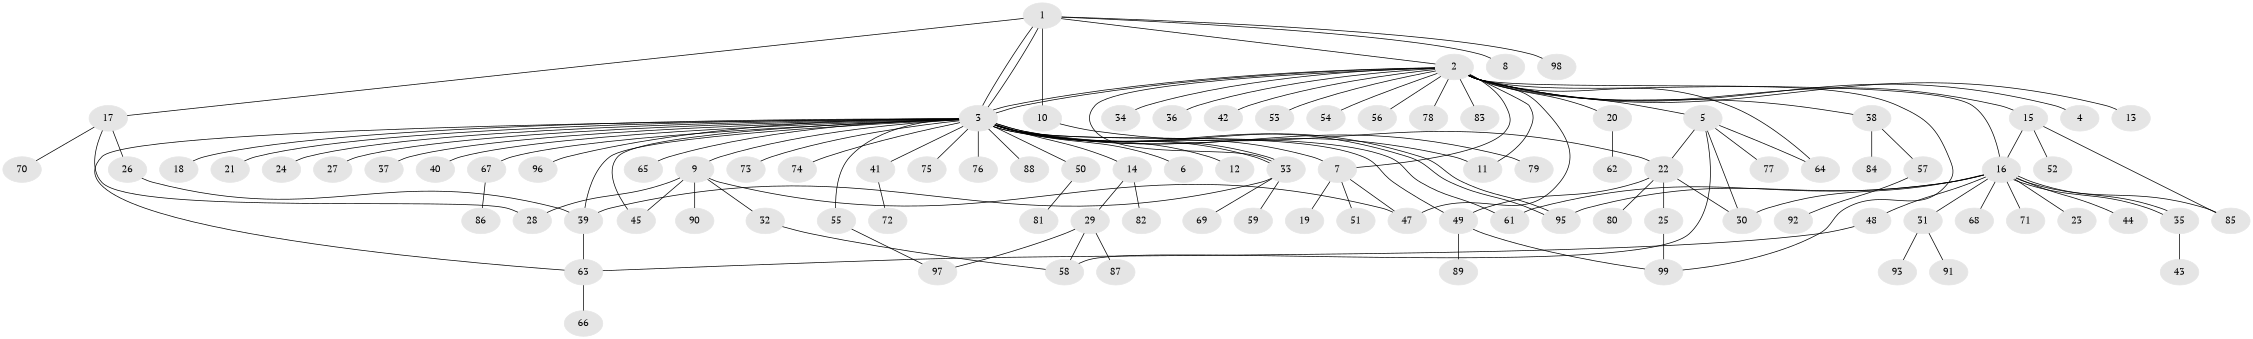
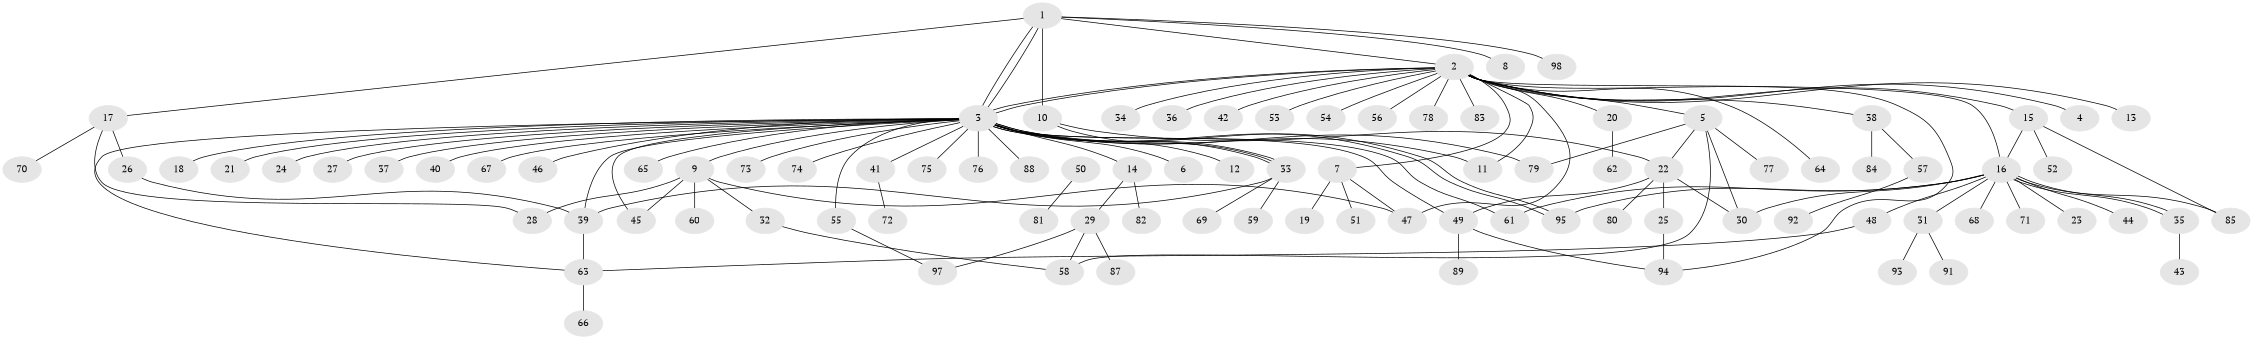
edge "2" -- "33": now "10" -- "33"
edge "3" -- "7": removed
edge "5" -- "64": now "5" -- "79"
edge "3" -- "50": removed
node "96": label "96" -> "46"
node "86": removed
node "90": label "90" -> "60"
node "99": label "99" -> "94"
